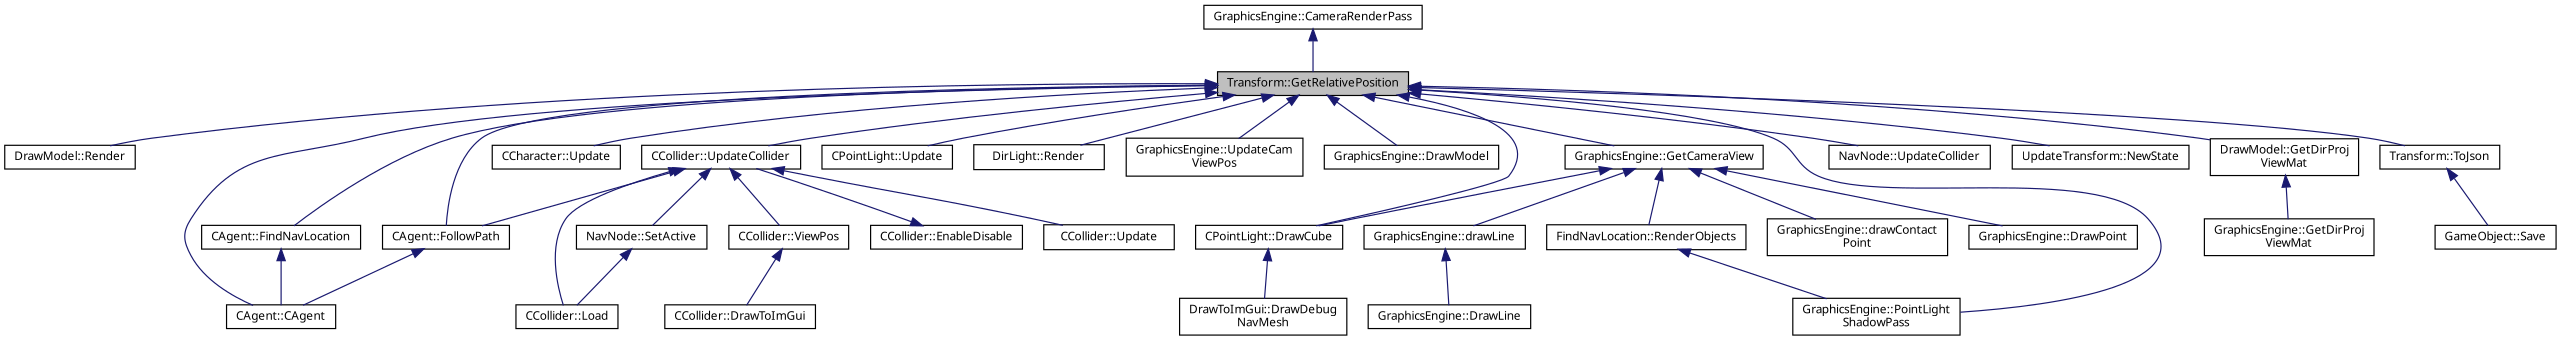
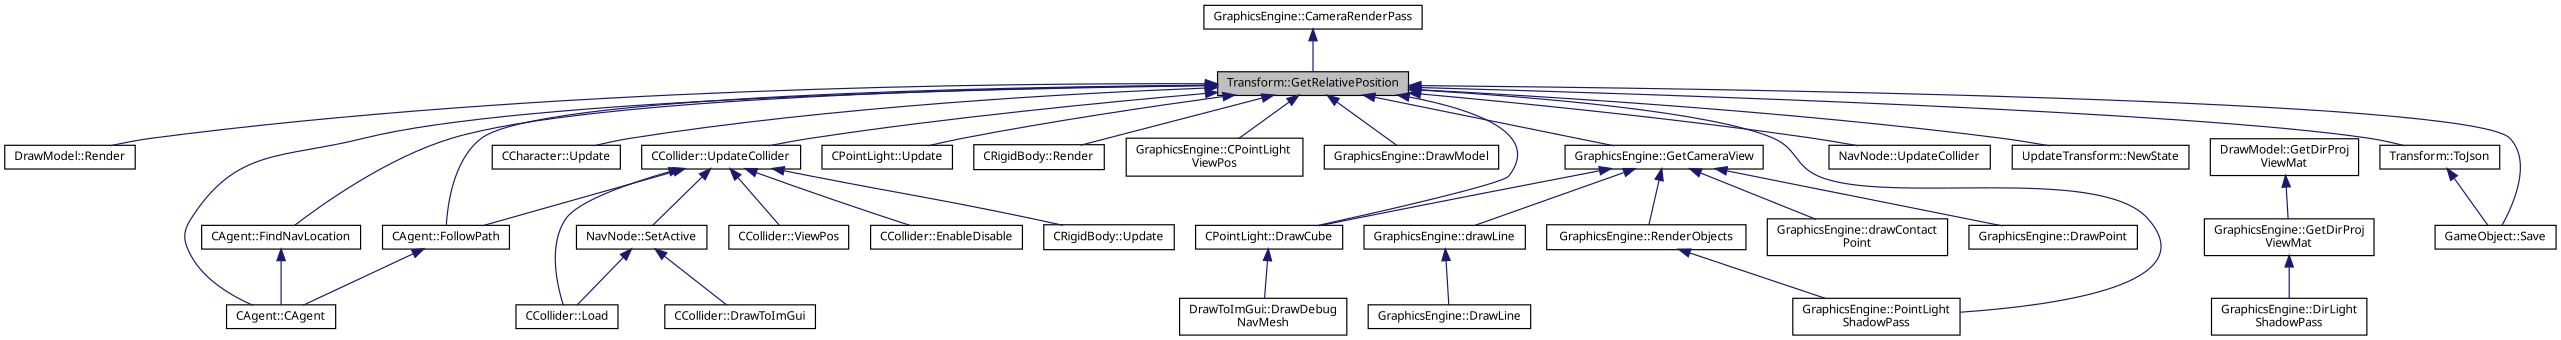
edge "DrawModel::GetDirProj ViewMat" -> "Transform::GetRelativePosition": now "GameObject::Save" -> "Transform::GetRelativePosition"
node "DirLight::Render": label "DirLight::Render" -> "CRigidBody::Render"
node "GraphicsEngine::UpdateCam ViewPos": label "GraphicsEngine::UpdateCam ViewPos" -> "GraphicsEngine::CPointLight ViewPos"
edge "CCollider::UpdateCollider" -> "CCollider::EnableDisable": reversed
node "CCollider::Update": label "CCollider::Update" -> "CRigidBody::Update"
node "FindNavLocation::RenderObjects": label "FindNavLocation::RenderObjects" -> "GraphicsEngine::RenderObjects"
edge "CCollider::DrawToImGui" -> "CCollider::ViewPos": now "CCollider::DrawToImGui" -> "NavNode::SetActive"
node "GraphicsEngine::DirLight ShadowPass": added
